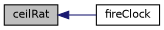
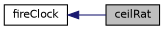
edge "fireClock" -> "ceilRat": reversed
